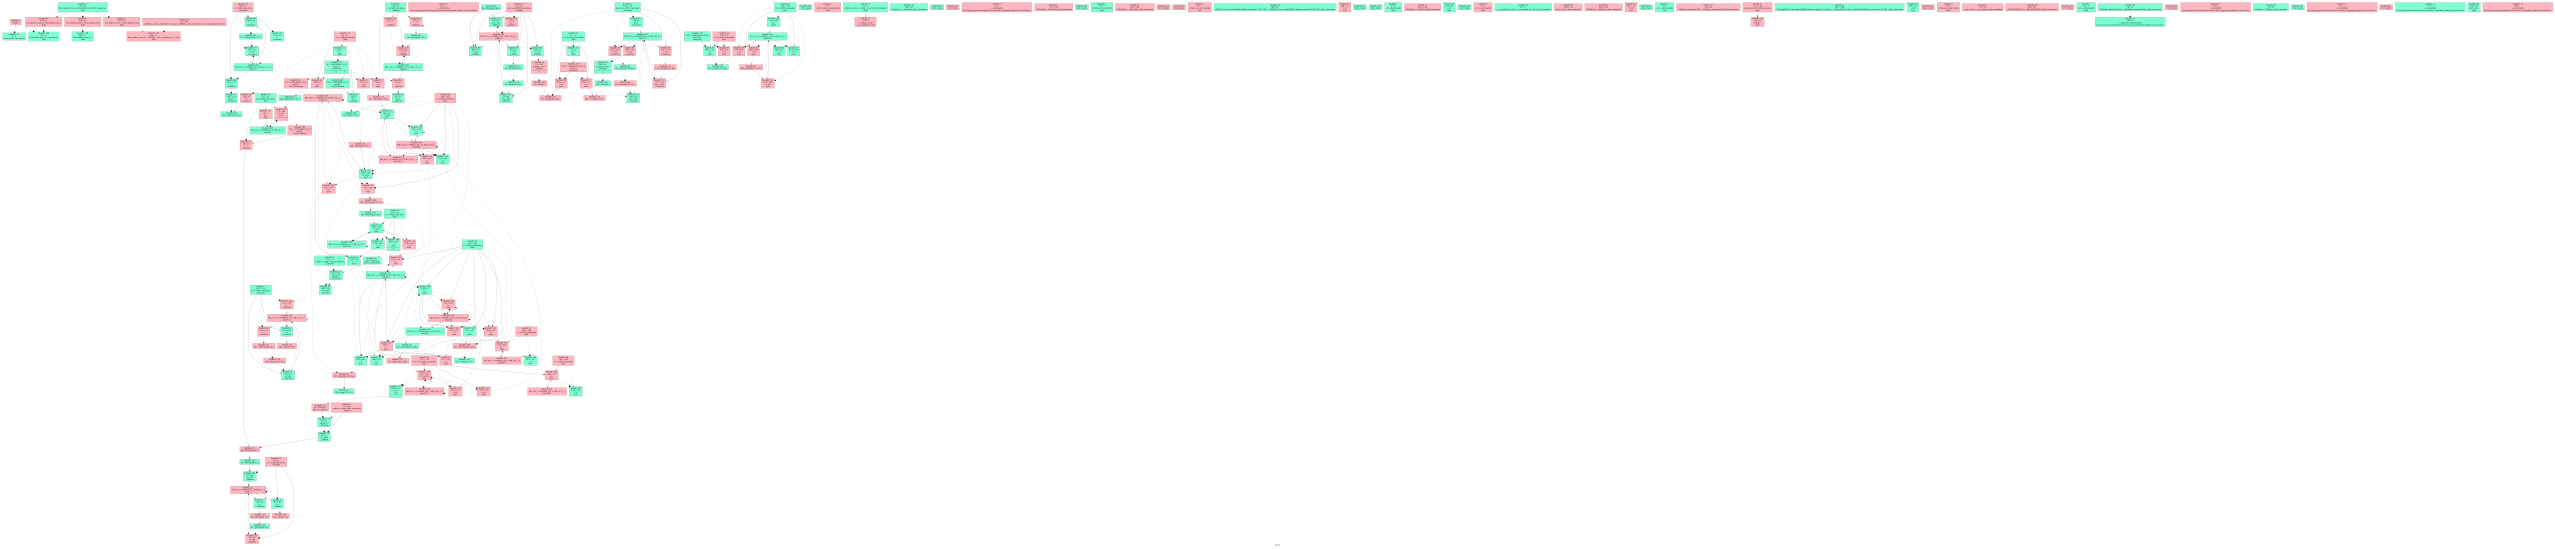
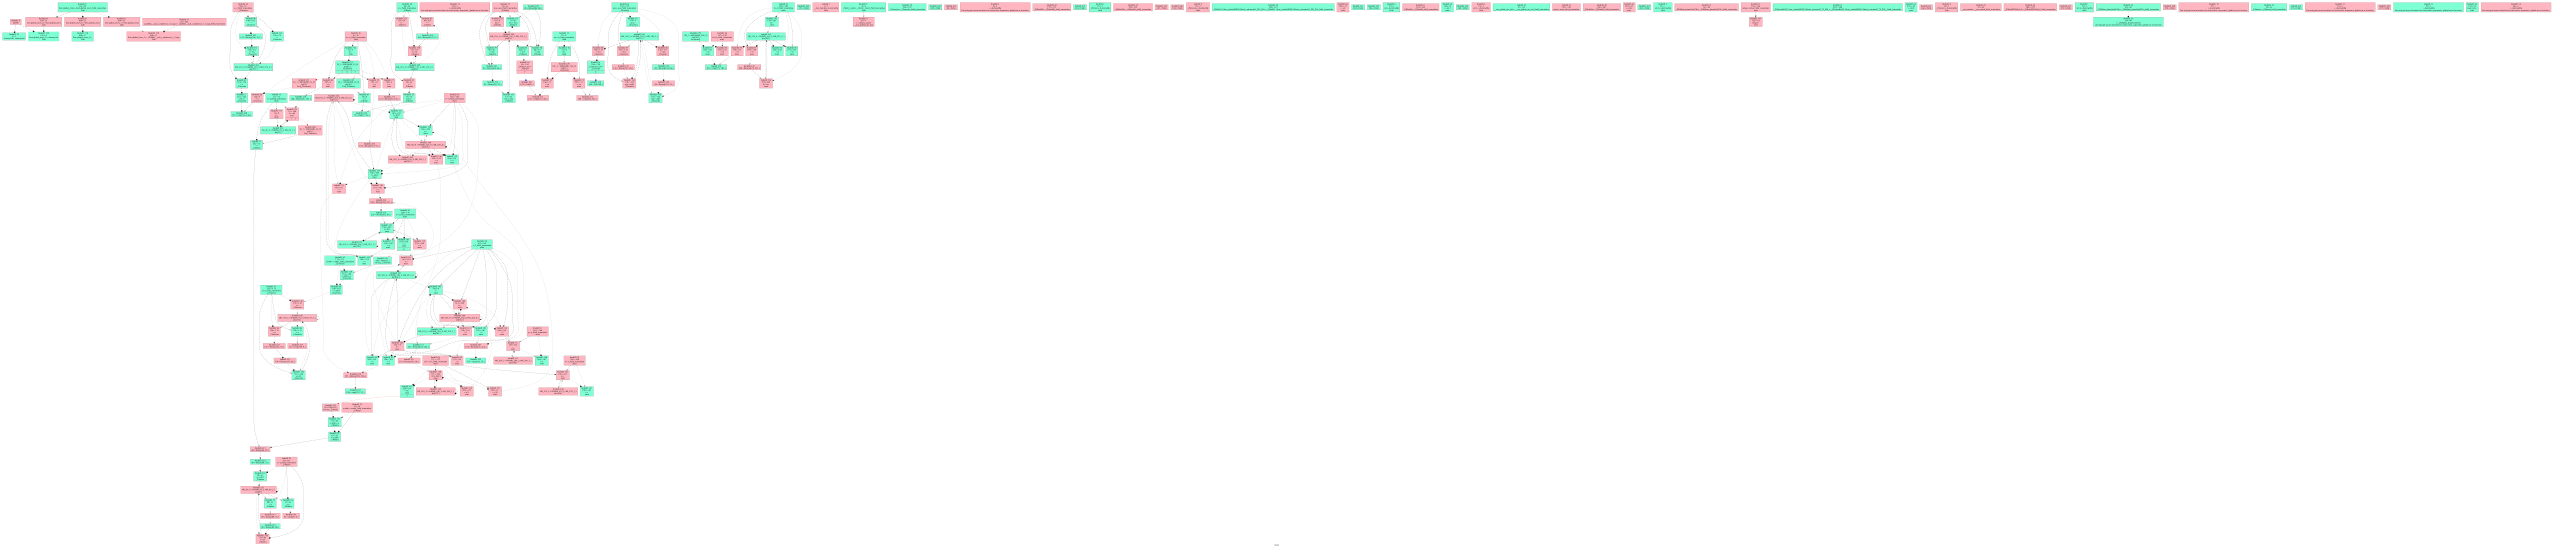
edge "NodeID: 27" -> "NodeID: 127": now "NodeID: 27" -> "NodeID: 225"
node "NodeID: 74": fillcolor lightpink -> aquamarine
